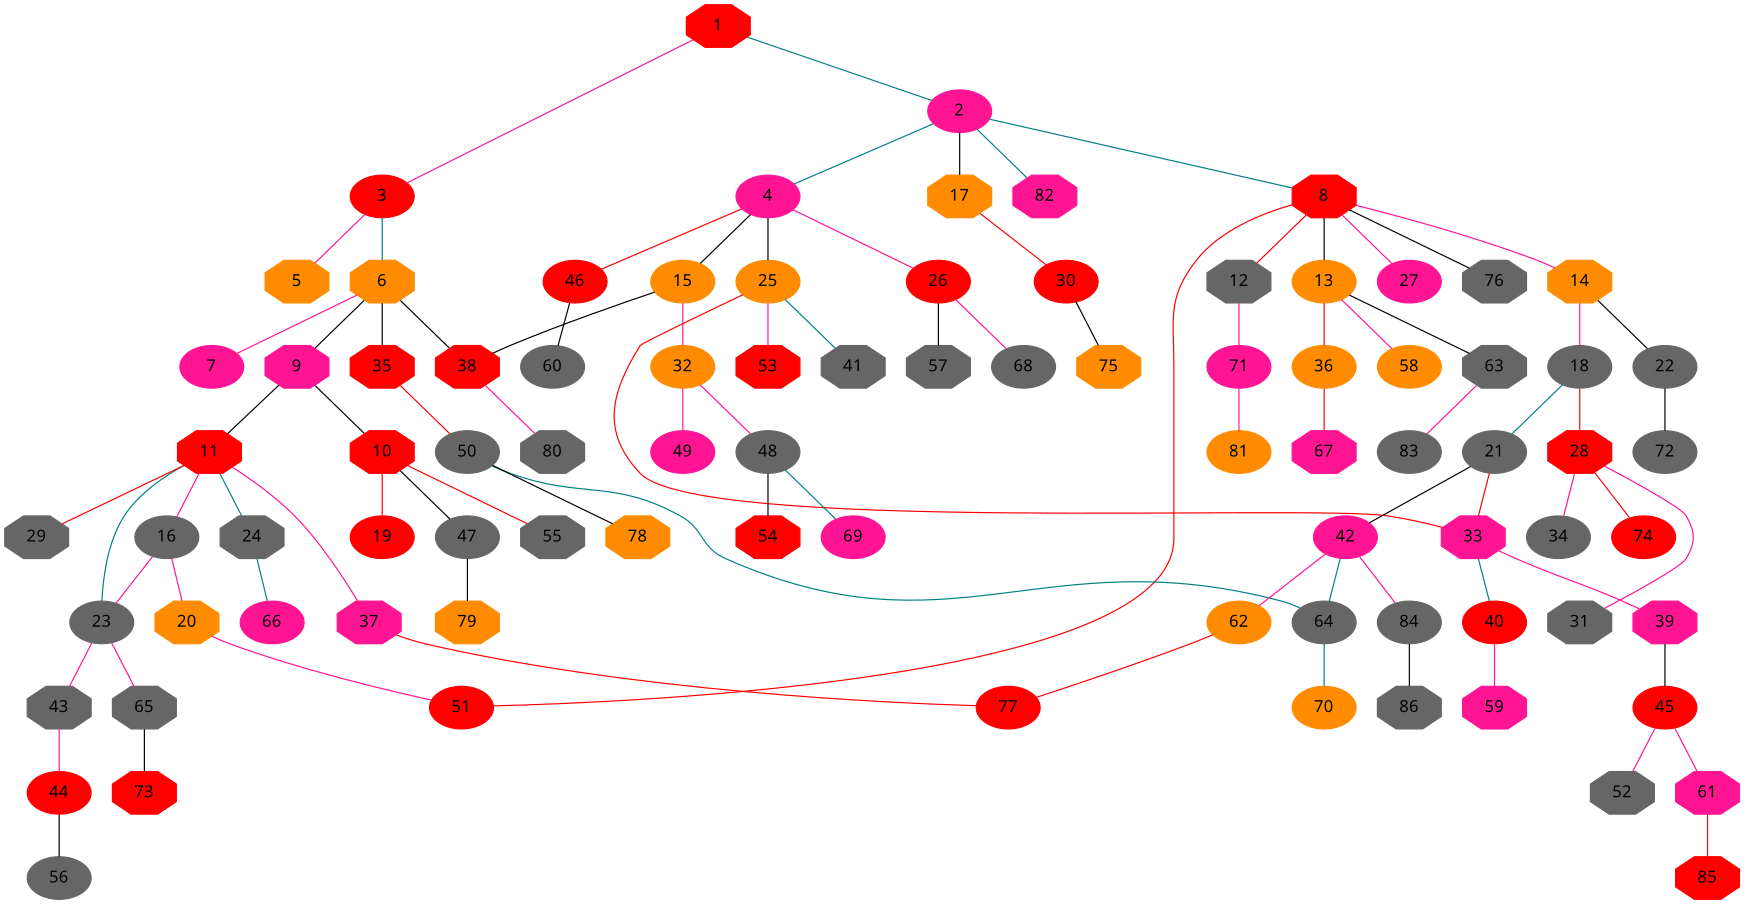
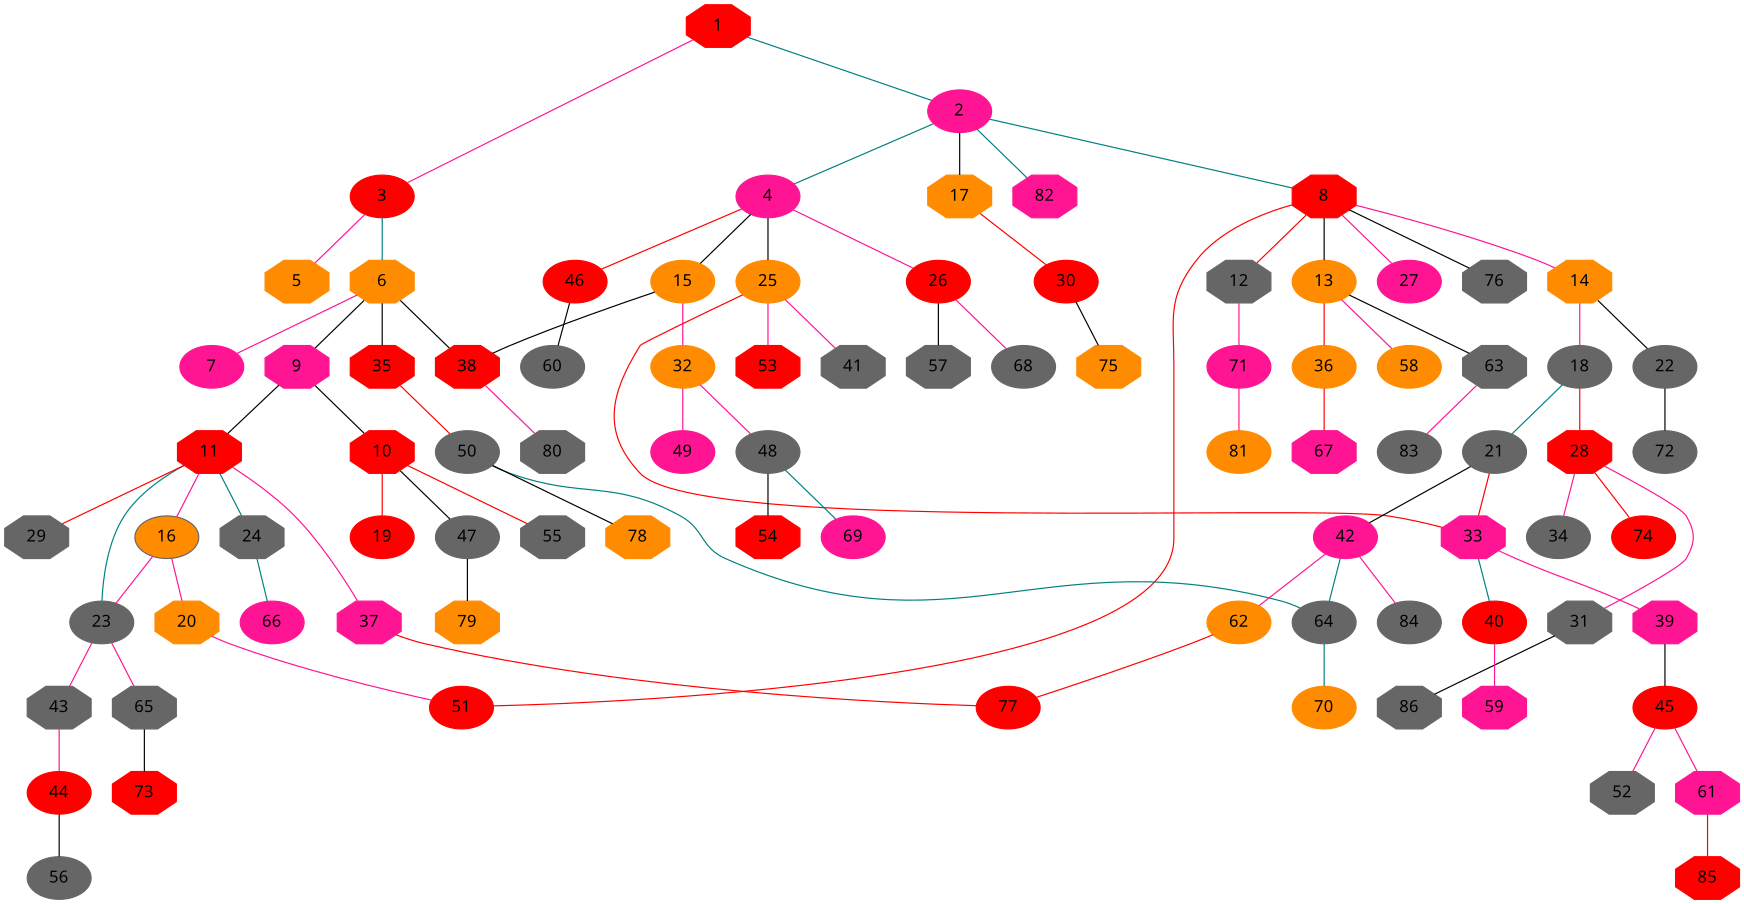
edge "25" -- "41": color teal -> deeppink
node "16": fillcolor gray40 -> darkorange
edge "84" -- "86": now "31" -- "86"
